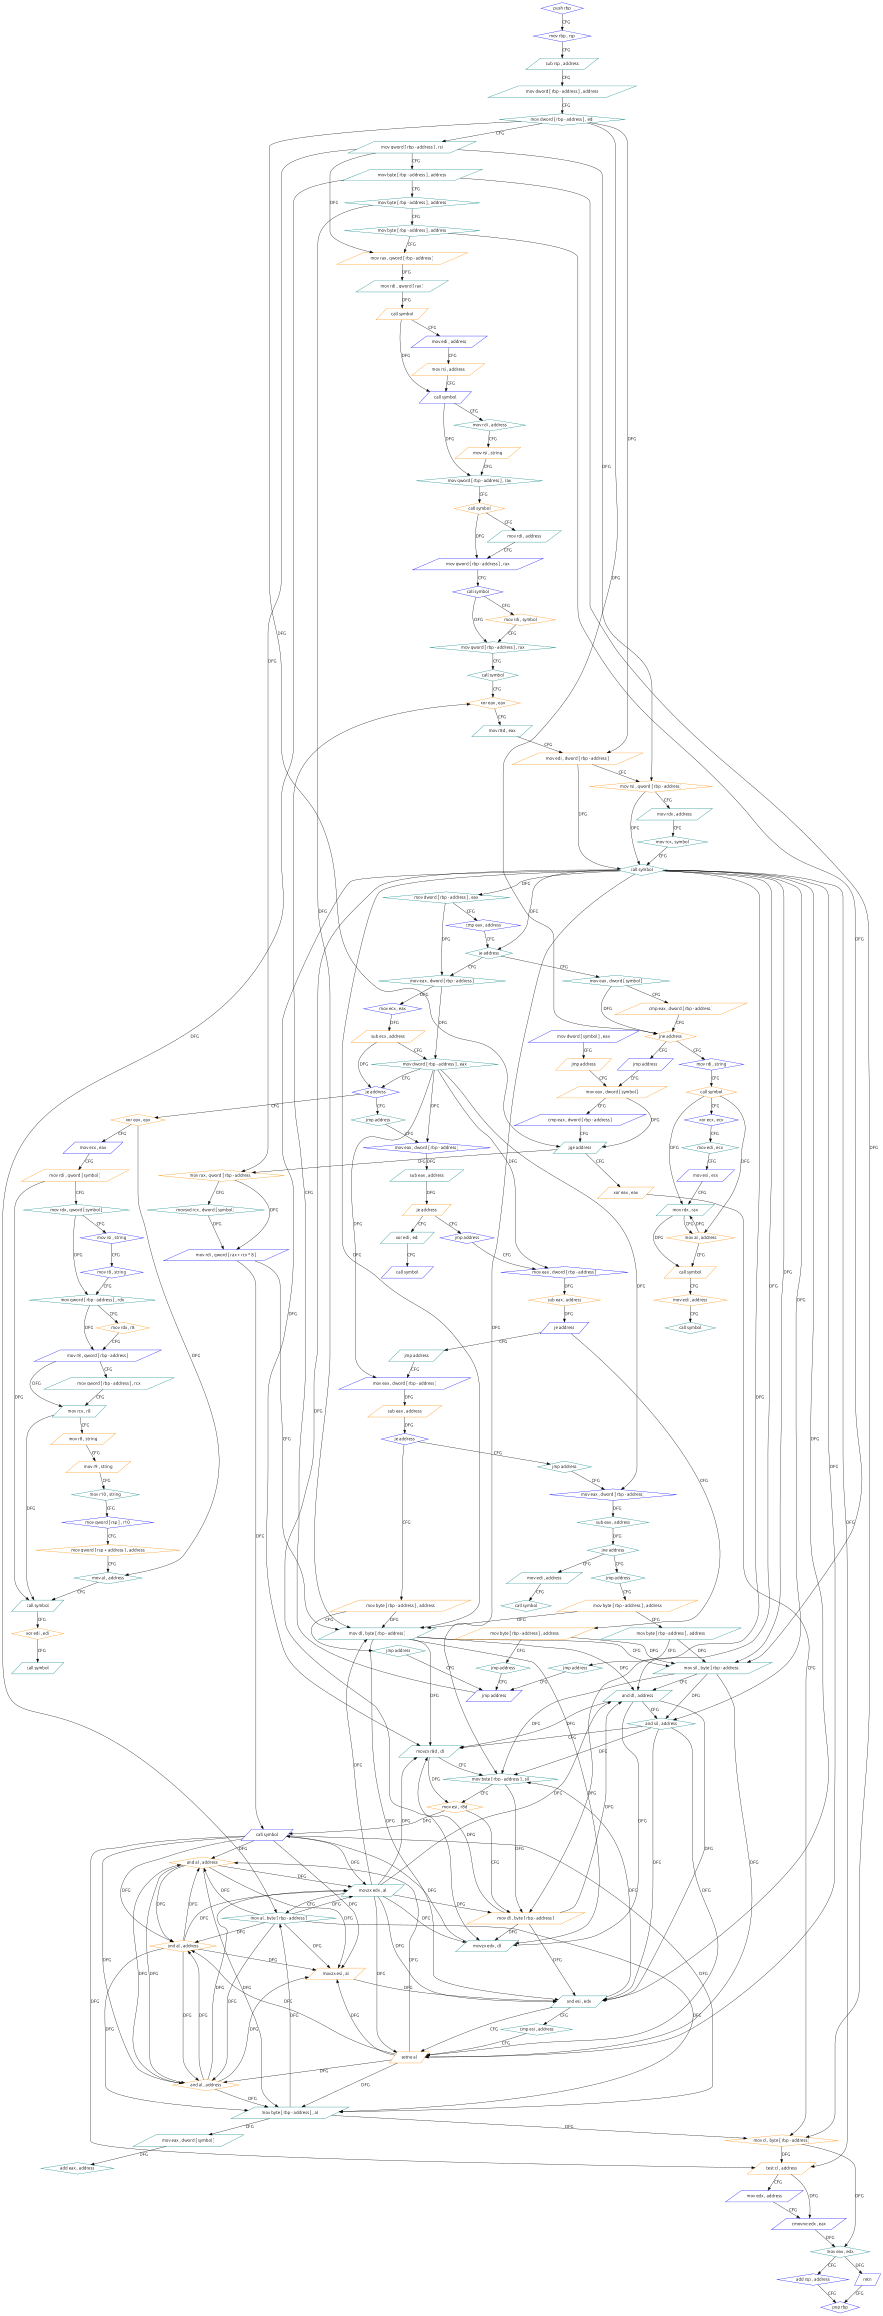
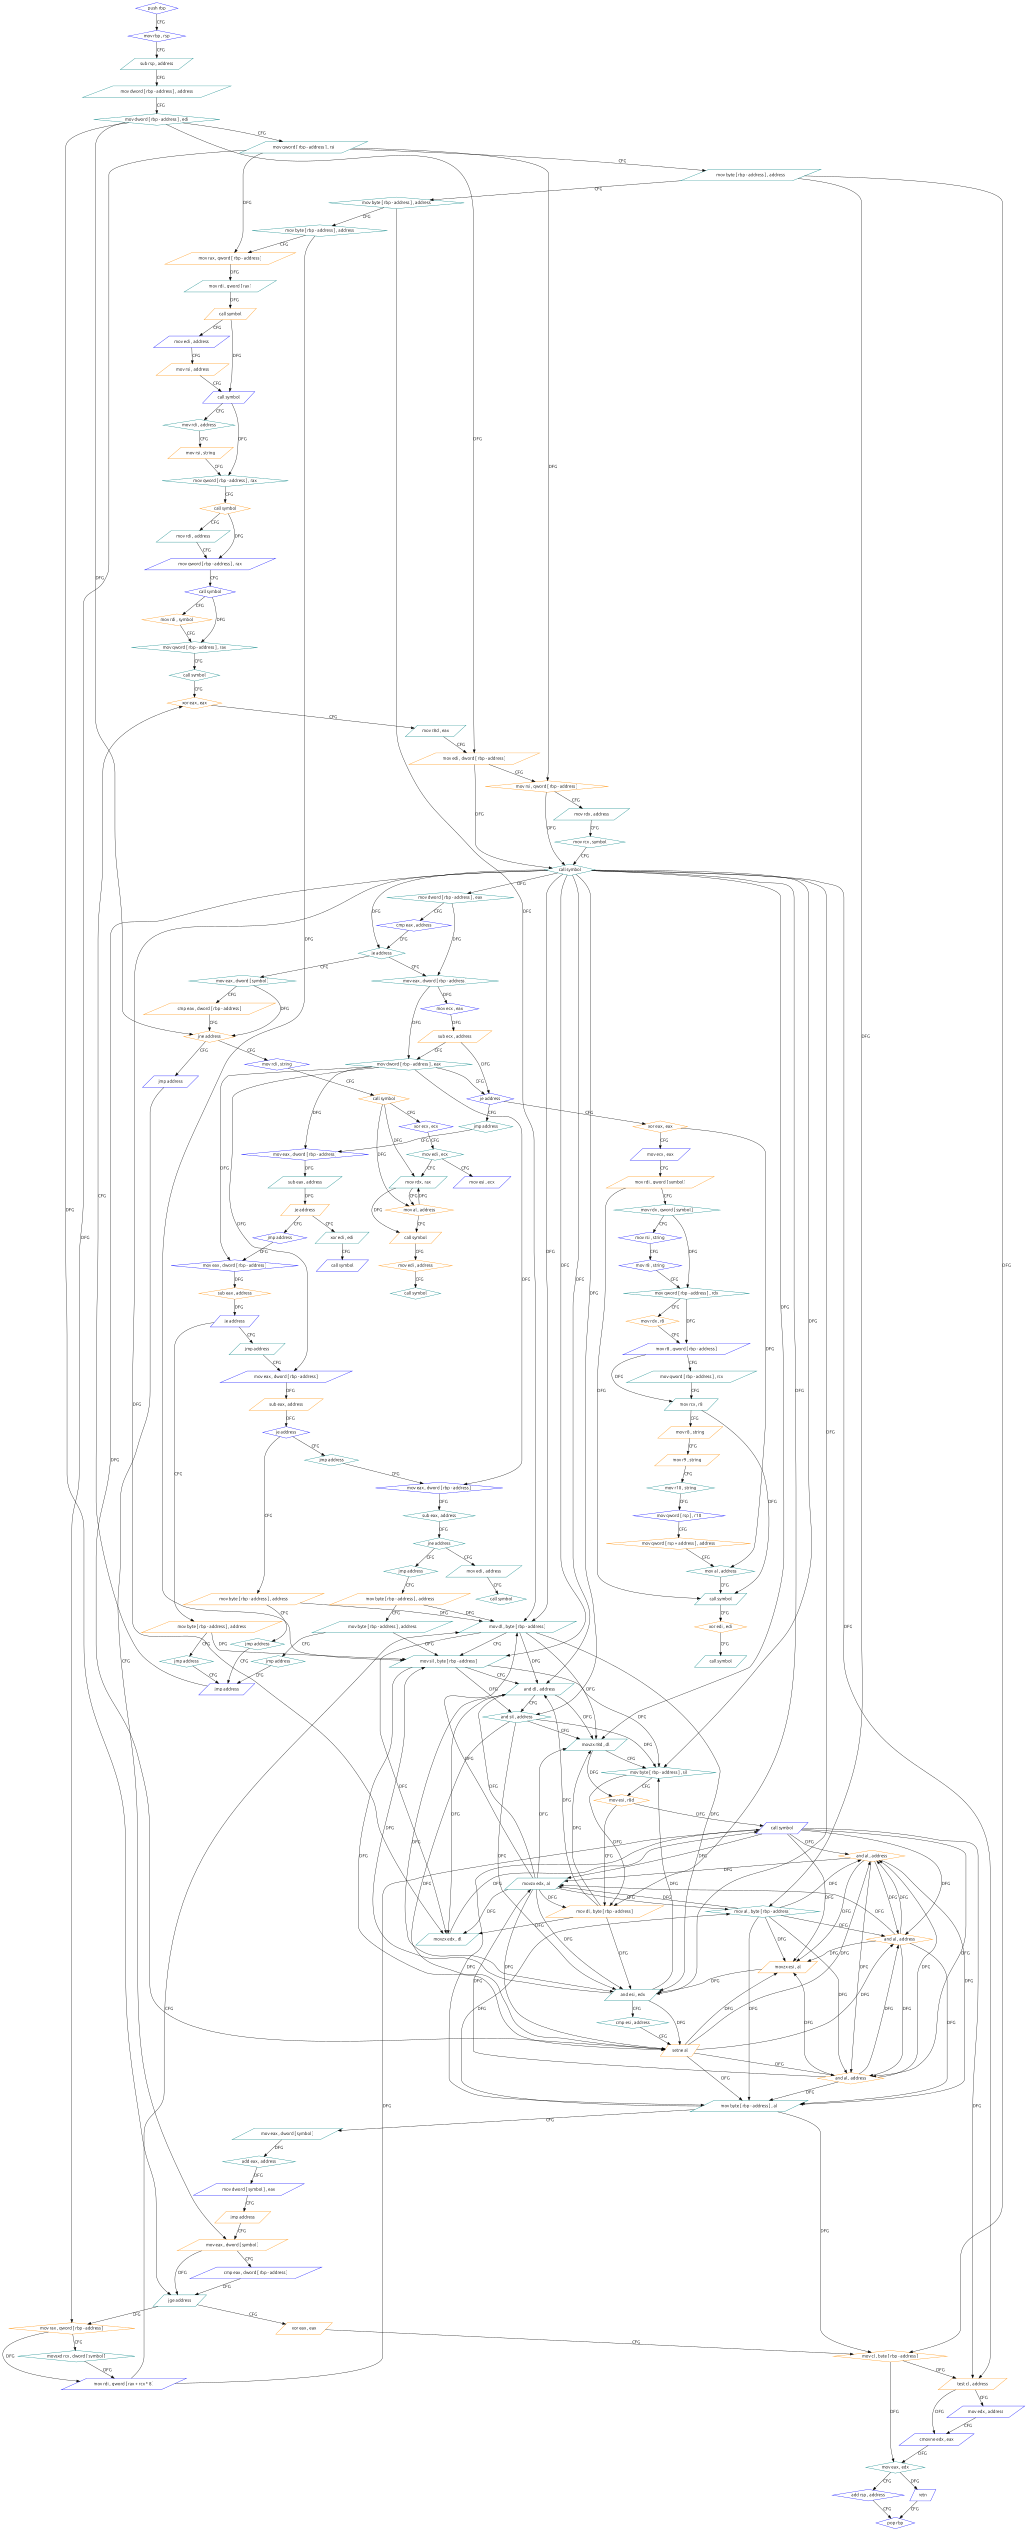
edge "mov esi , ecx" -> "mov rdx , rax": now "mov edi , ecx" -> "mov rdx , rax"
edge "and esi , edx" -> "mov sil , byte [ rbp - address ]": added, label "DFG"
edge "and esi , edx" -> "setne al": label "CFG" -> "DFG"
edge "add eax , address" -> "mov dword [ symbol ] , eax": added, label "DFG"
